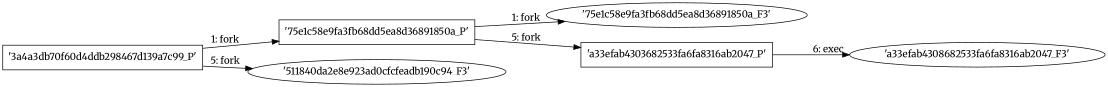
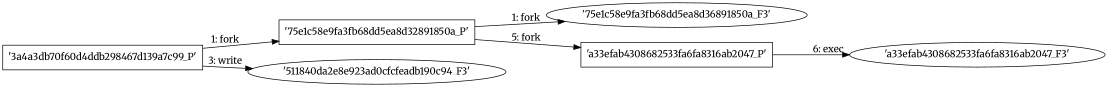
node "'75e1c58e9fa3fb68dd5ea8d36891850a_P'": label "'75e1c58e9fa3fb68dd5ea8d36891850a_P'" -> "'75e1c58e9fa3fb68dd5ea8d32891850a_P'"
node "'a33efab4303682533fa6fa8316ab2047_P'": label "'a33efab4303682533fa6fa8316ab2047_P'" -> "'a33efab4308682533fa6fa8316ab2047_P'"
edge "'3a4a3db70f60d4ddb298467d139a7c99_P'" -> "'511840da2e8e923ad0cfcfeadb190c94_F3'": label "5: fork" -> "3: write"
